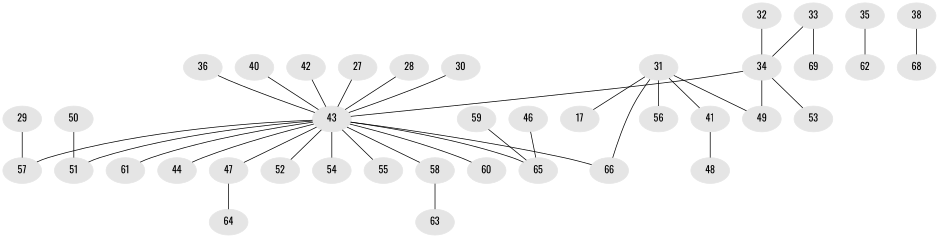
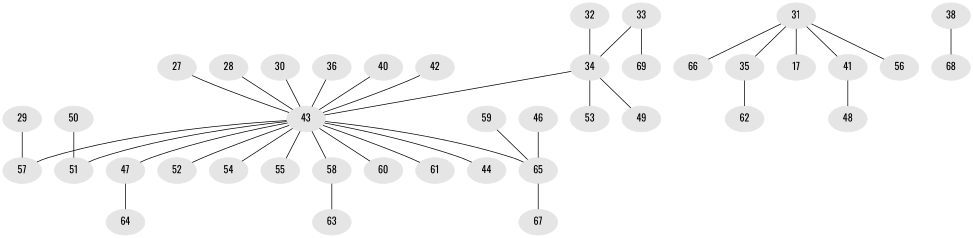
edge "31" -- "49": now "31" -- "35"
edge "43" -- "66": removed
node "67": added
